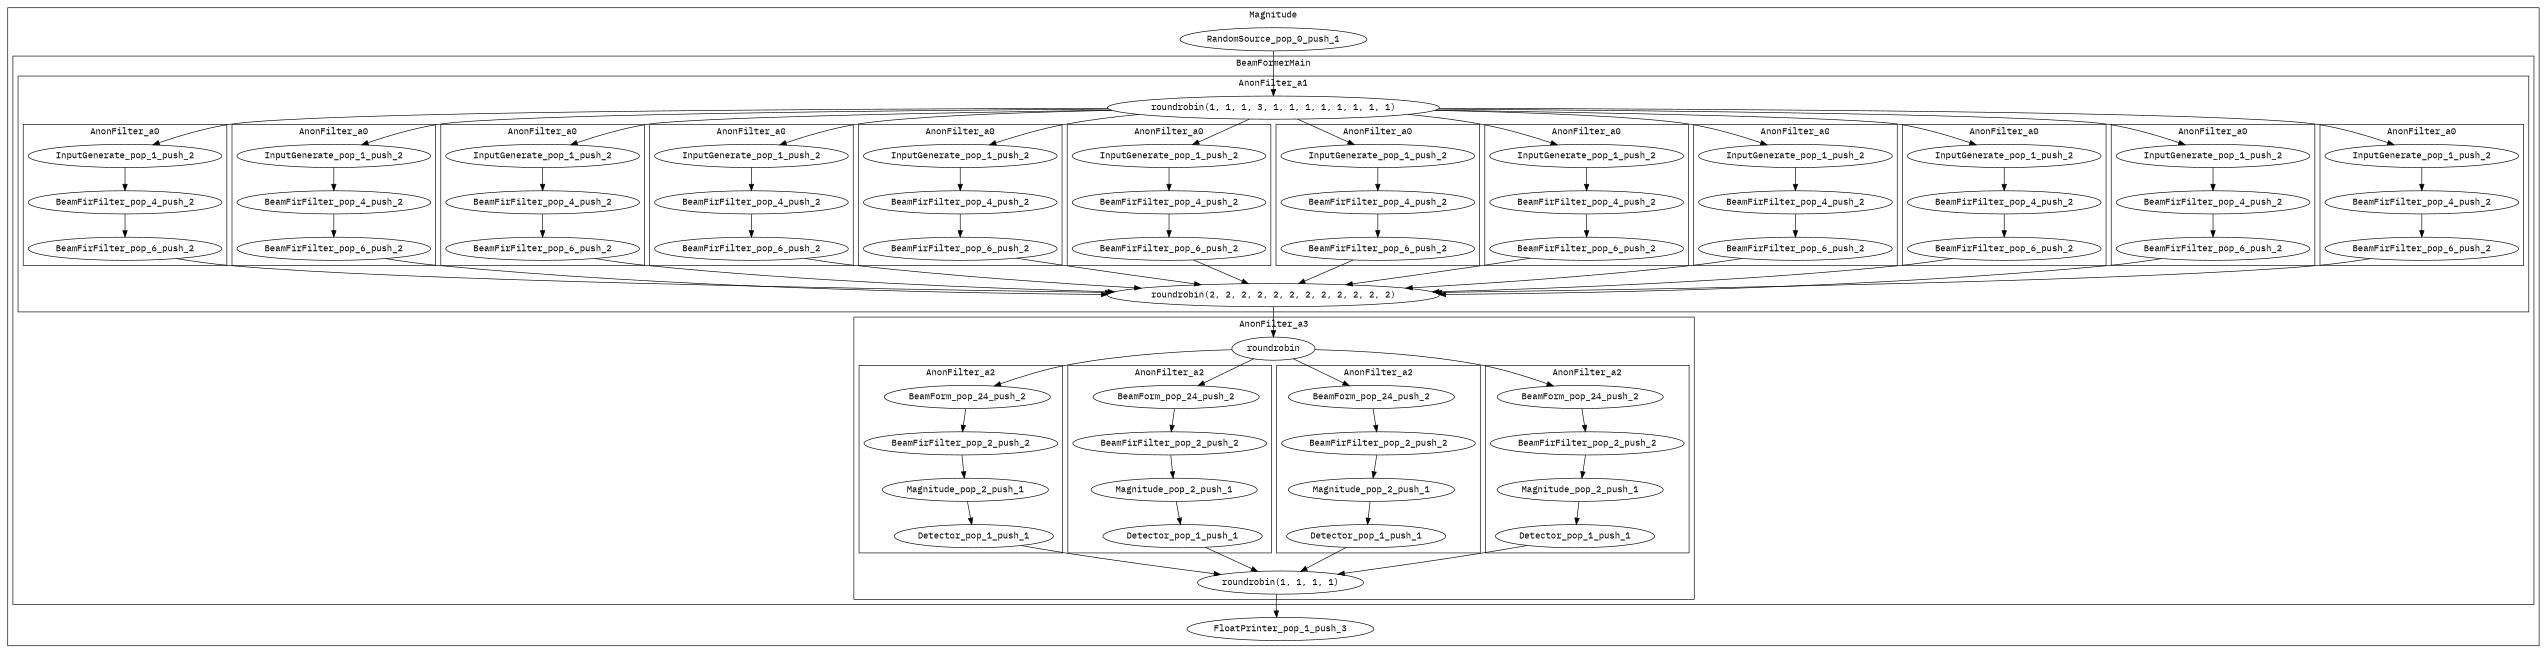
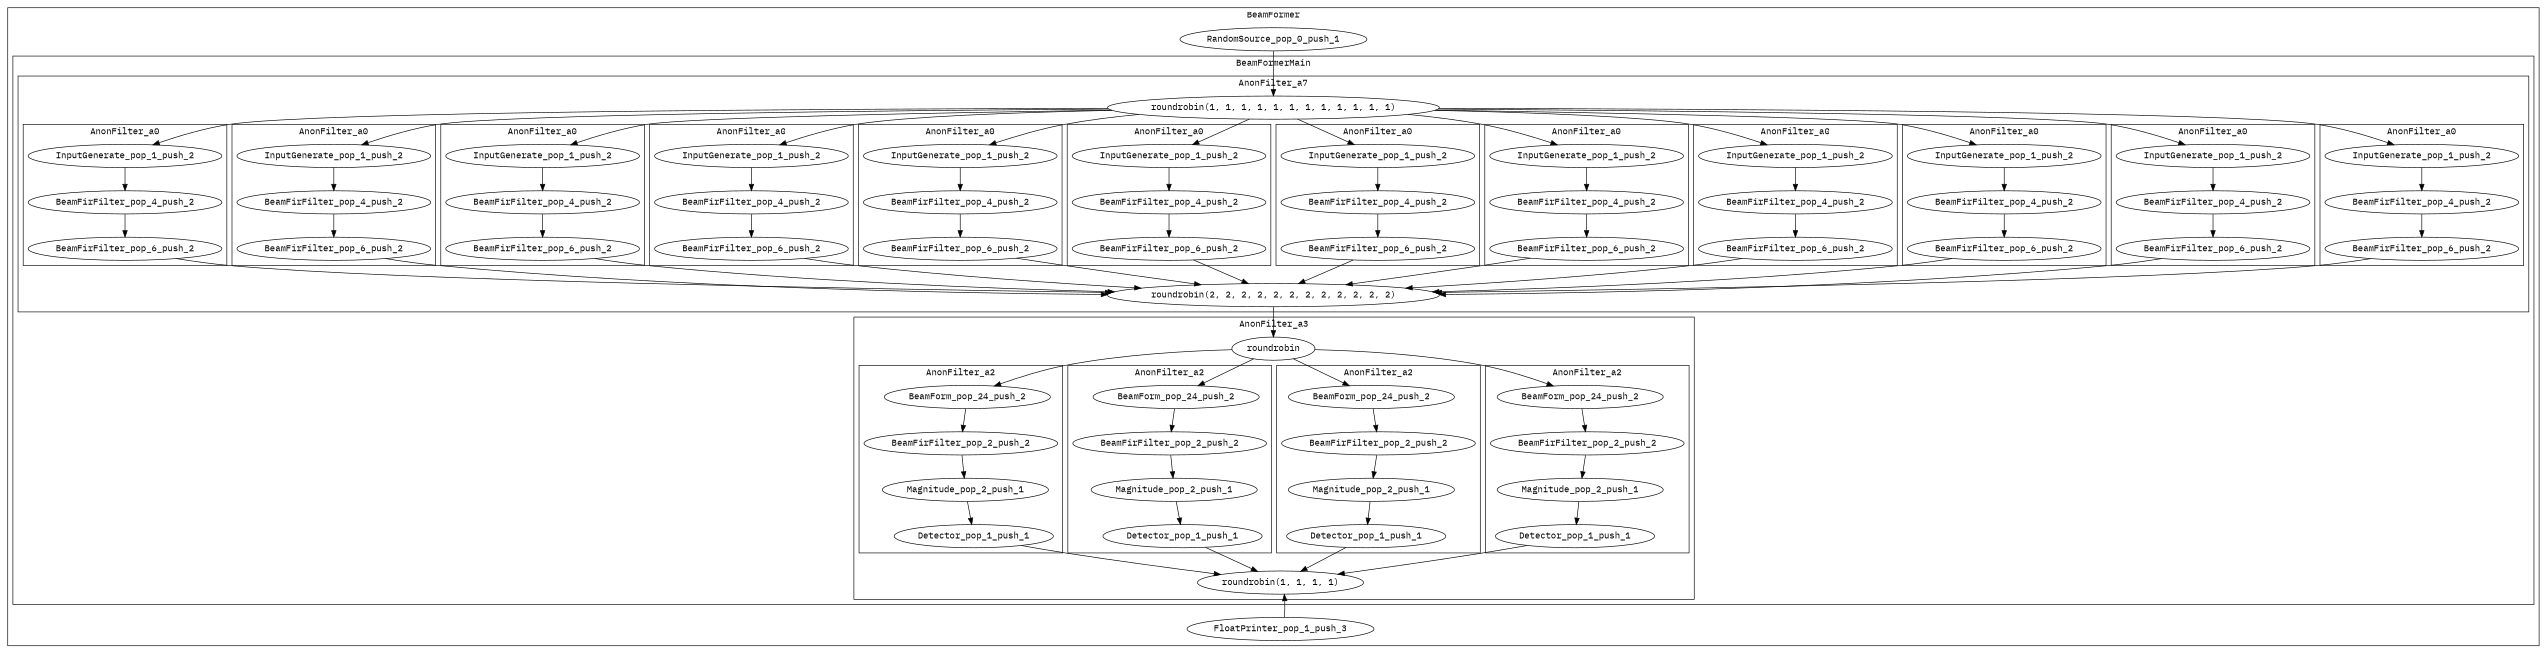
cluster "Magnitude": label "Magnitude" -> "BeamFormer"
cluster "AnonFilter_a1": label "AnonFilter_a1" -> "AnonFilter_a7"
node "roundrobin(1, 1, 1, 3, 1, 1, 1, 1, 1, 1, 1, 1)": label "roundrobin(1, 1, 1, 3, 1, 1, 1, 1, 1, 1, 1, 1)" -> "roundrobin(1, 1, 1, 1, 1, 1, 1, 1, 1, 1, 1, 1)"
edge "roundrobin(1, 1, 1, 1)" -> "FloatPrinter_pop_1_push_3": reversed
